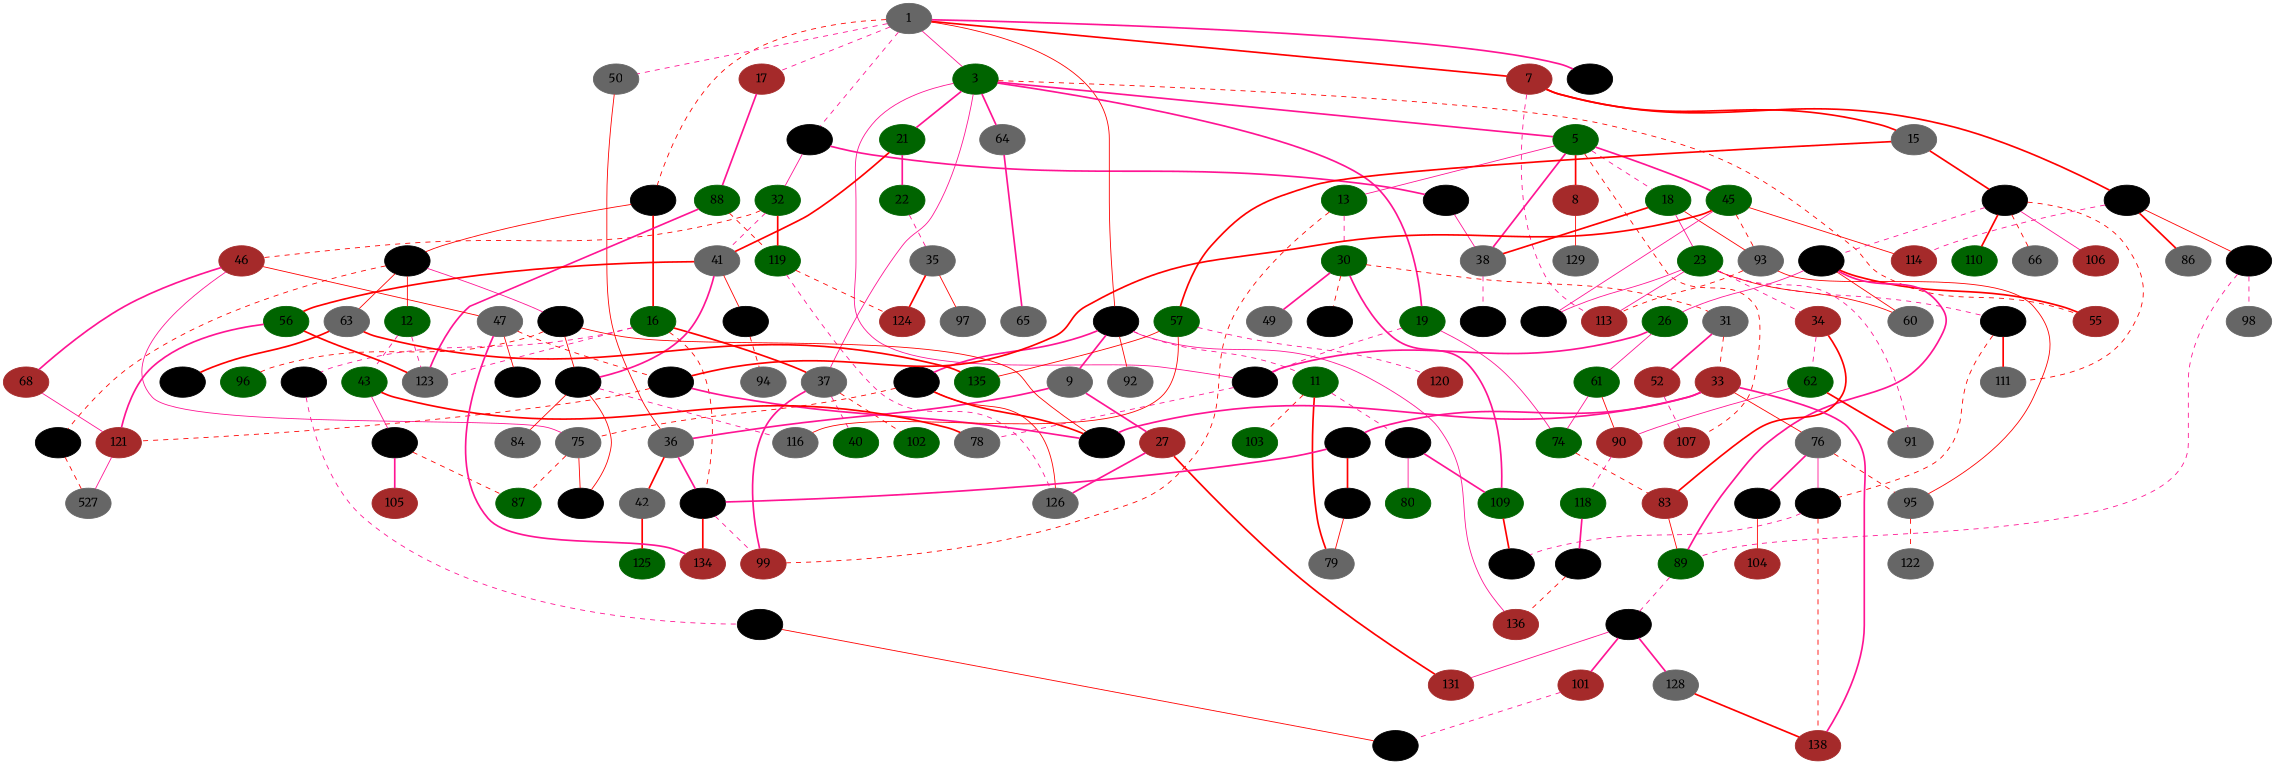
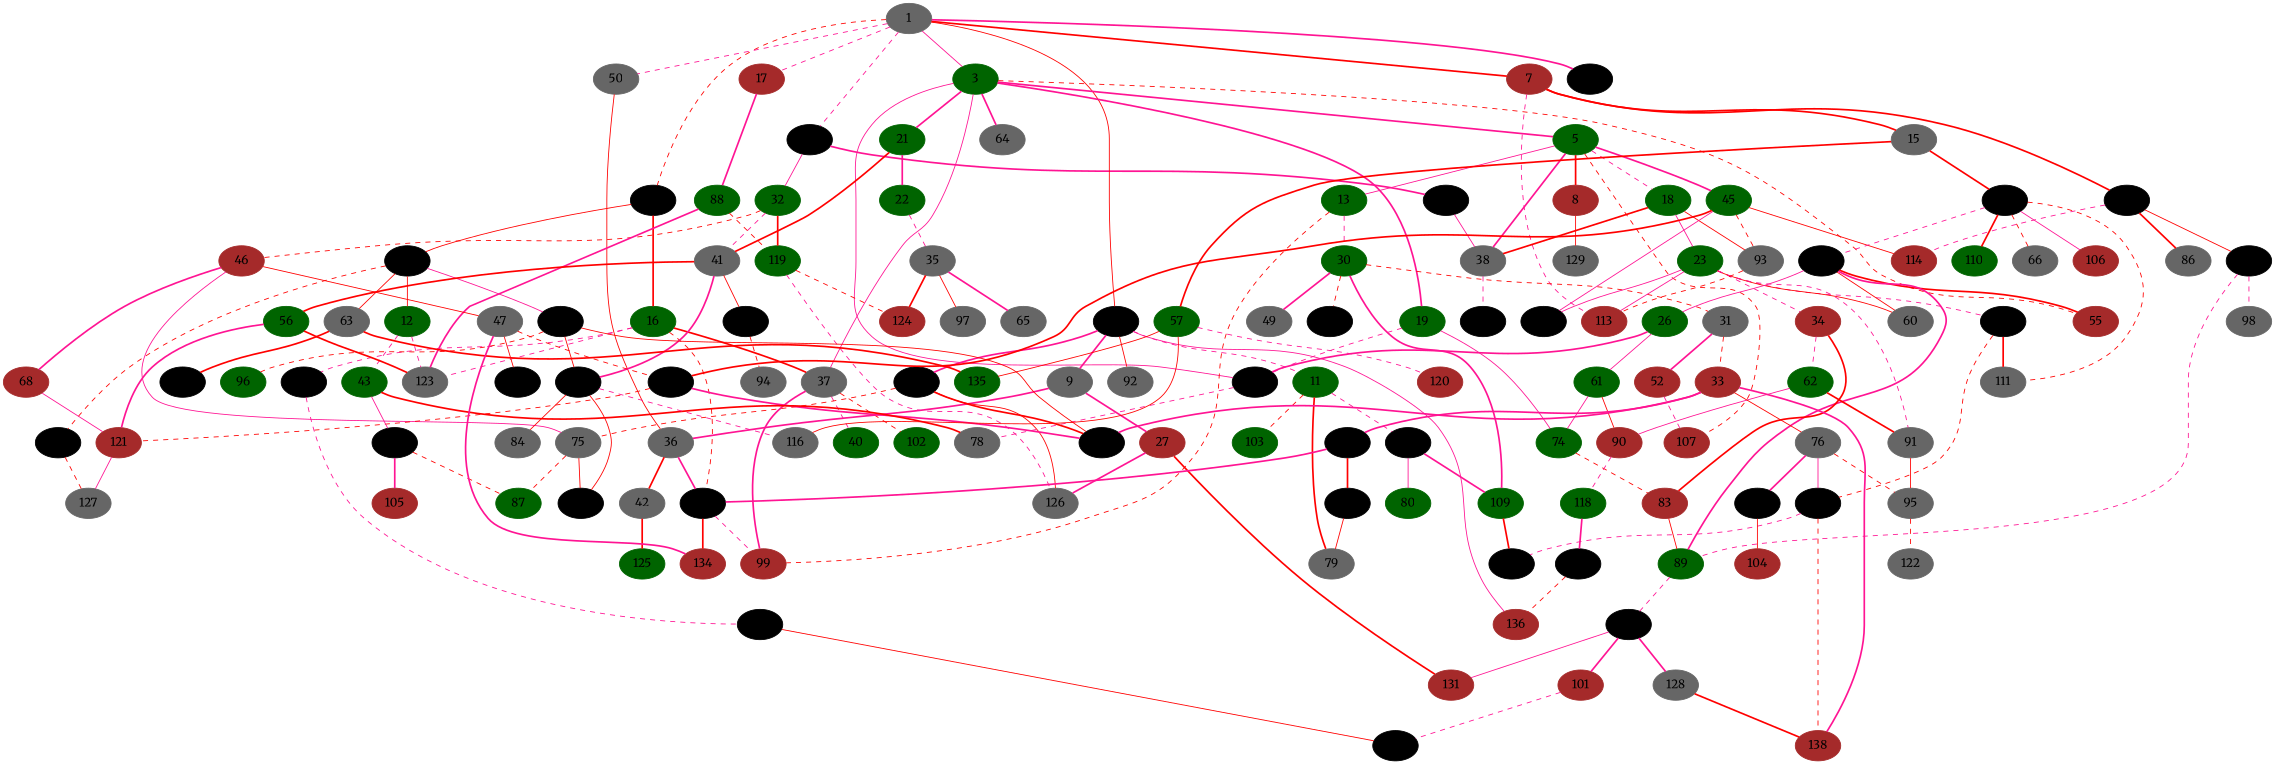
edge "64" -- "65": now "35" -- "65"
edge "93" -- "95": now "91" -- "95"
node "527": label "527" -> "127"
